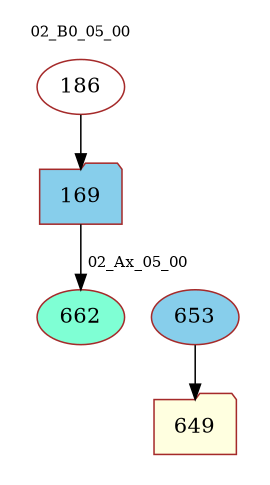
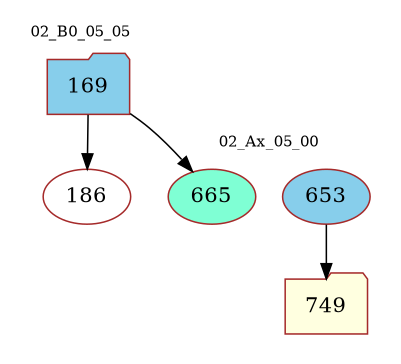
cluster "02_B0_05_00": label "02_B0_05_00" -> "02_B0_05_05"
edge "186" -> "169": reversed
node "662": label "662" -> "665"
node "649": label "649" -> "749"
